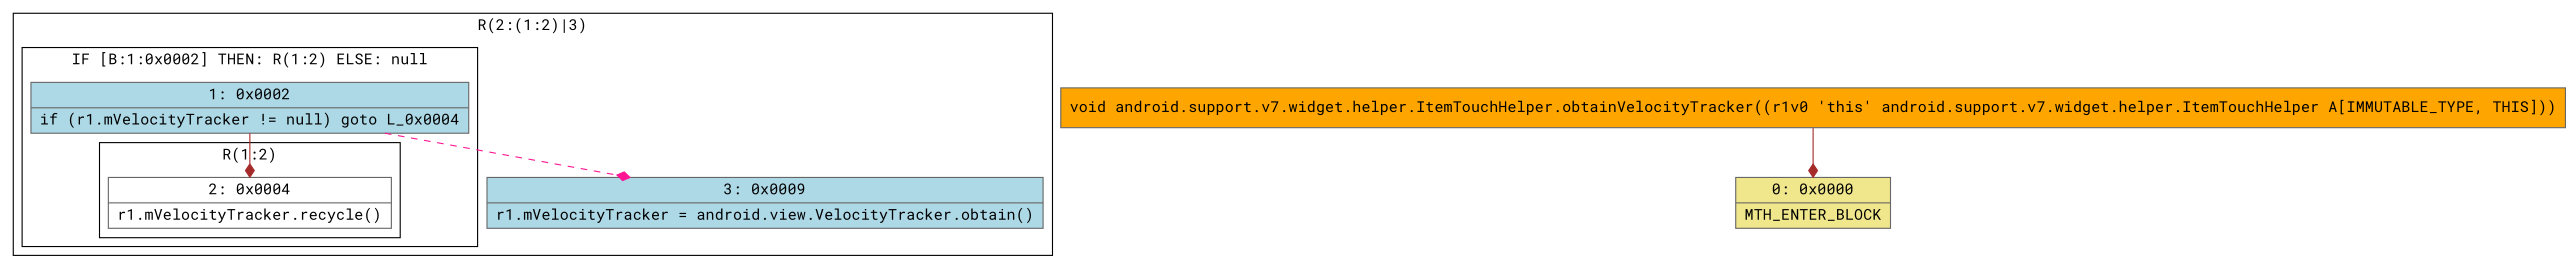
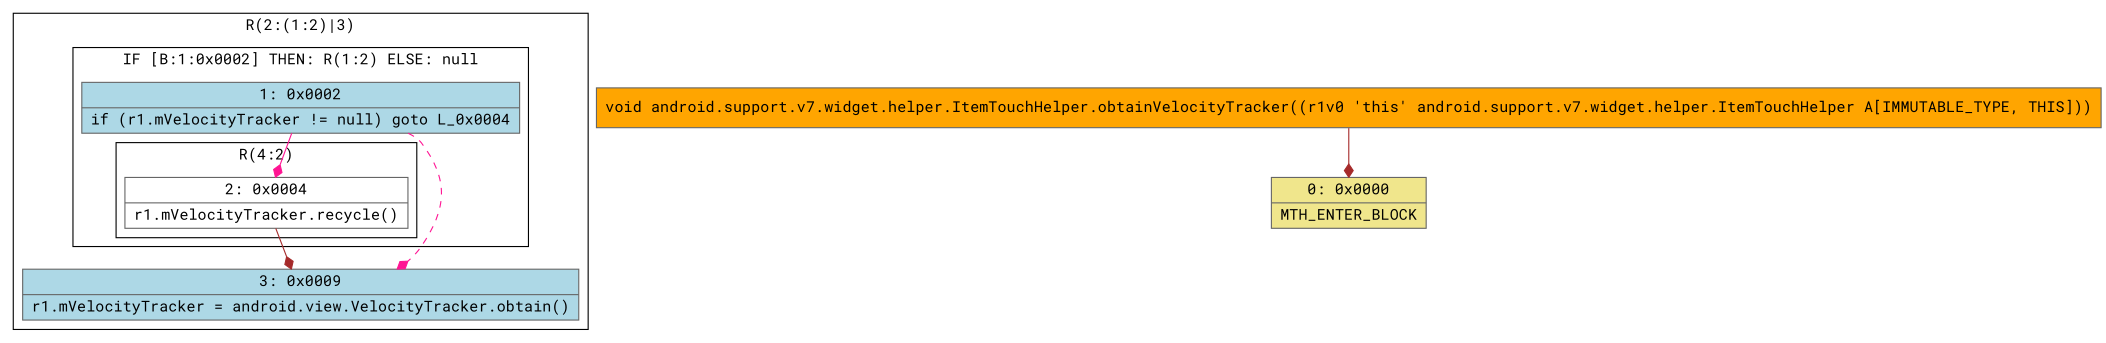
edge "1: 0x0002" -> "2: 0x0004": color brown -> deeppink
cluster "R(1:2)": label "R(1:2)" -> "R(4:2)"
edge "2: 0x0004" -> "3: 0x0009": added
